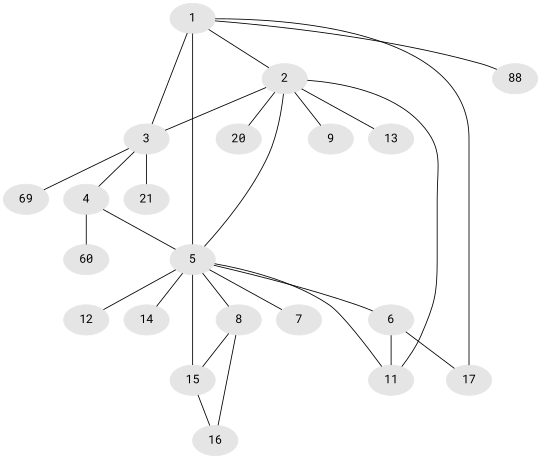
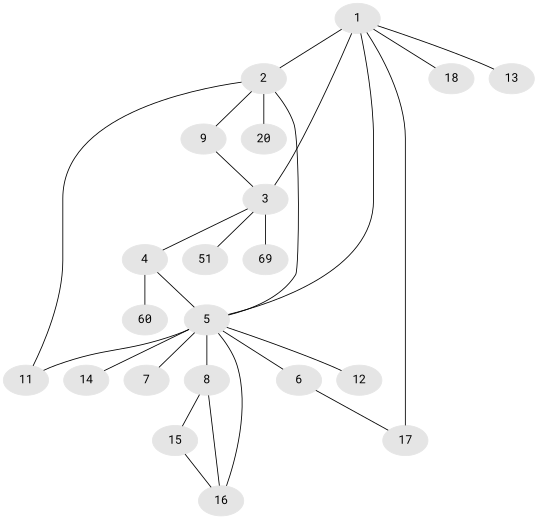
node "88": label "88" -> "18"
edge "2" -- "3": now "9" -- "3"
edge "2" -- "13": now "1" -- "13"
node "21": label "21" -> "51"
edge "5" -- "15": now "5" -- "16"
edge "6" -- "11": removed
